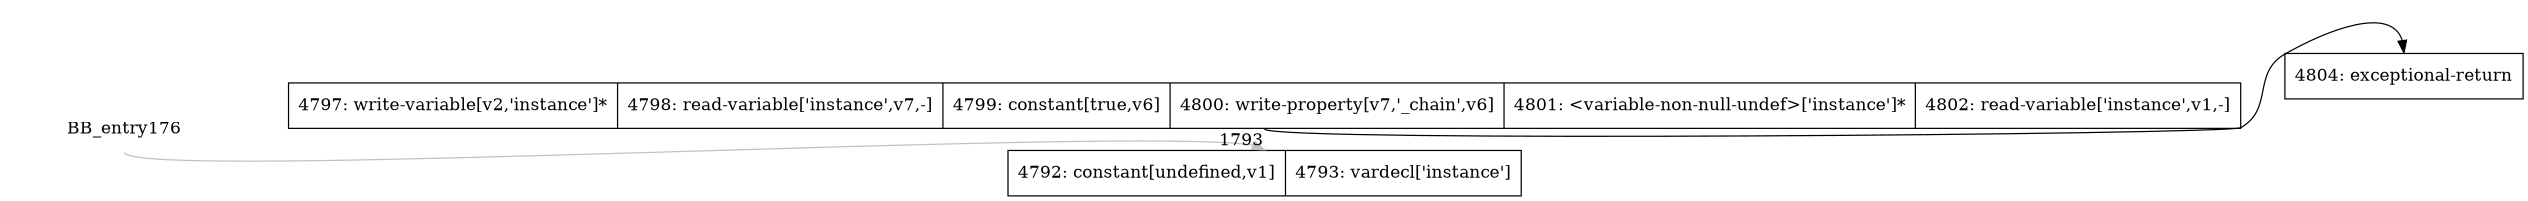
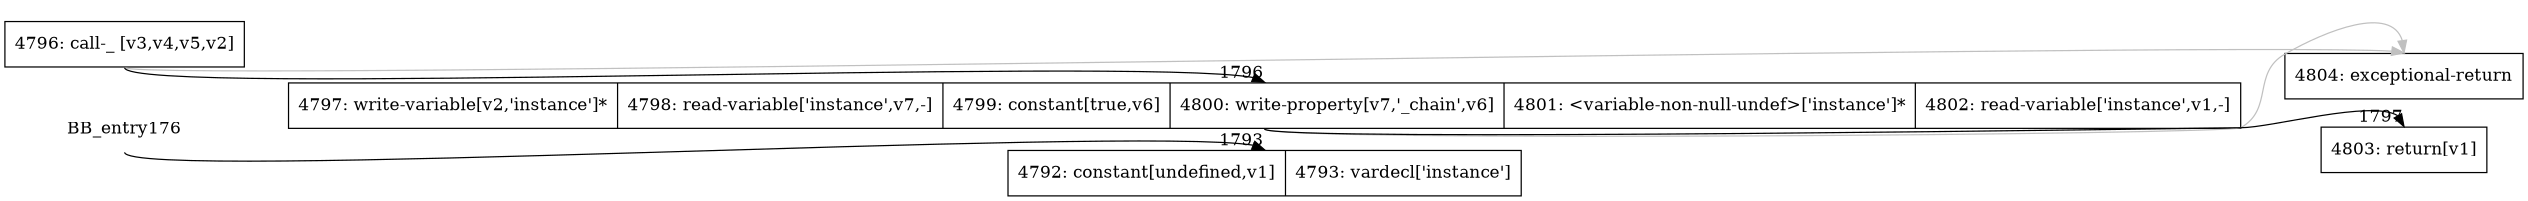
node "4796: call-_ [v3,v4,v5,v2]": added
edge "4797: write-variable[v2,'instance']*" -> "4804: exceptional-return": color black -> gray
node "4803: return[v1]": added
edge "BB_entry176" -> "4792: constant[undefined,v1]": color gray -> black
